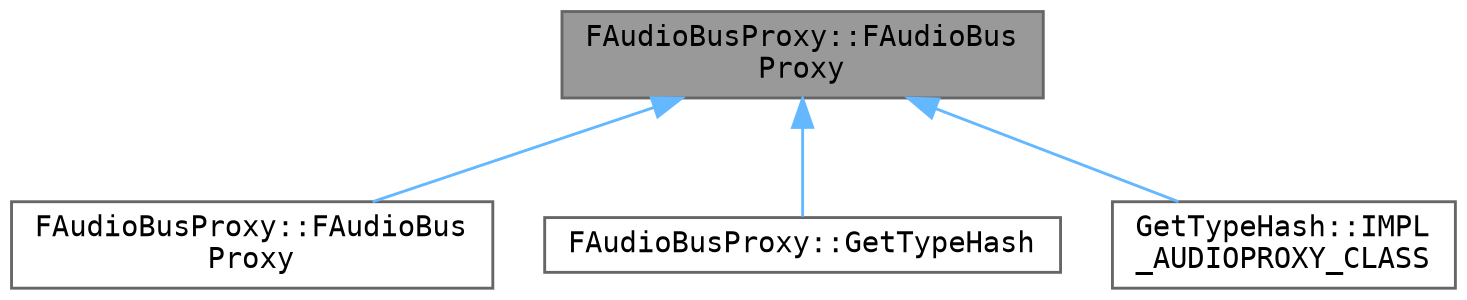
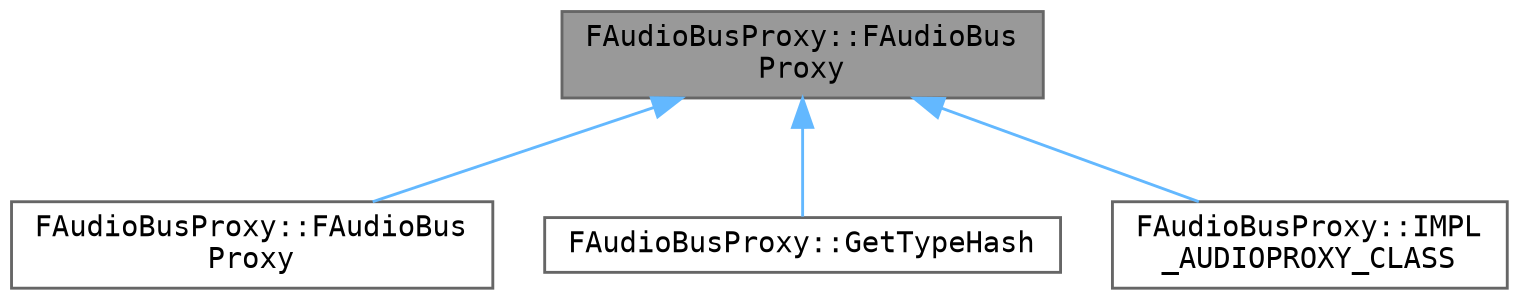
node "GetTypeHash::IMPL _AUDIOPROXY_CLASS": label "GetTypeHash::IMPL _AUDIOPROXY_CLASS" -> "FAudioBusProxy::IMPL _AUDIOPROXY_CLASS"
